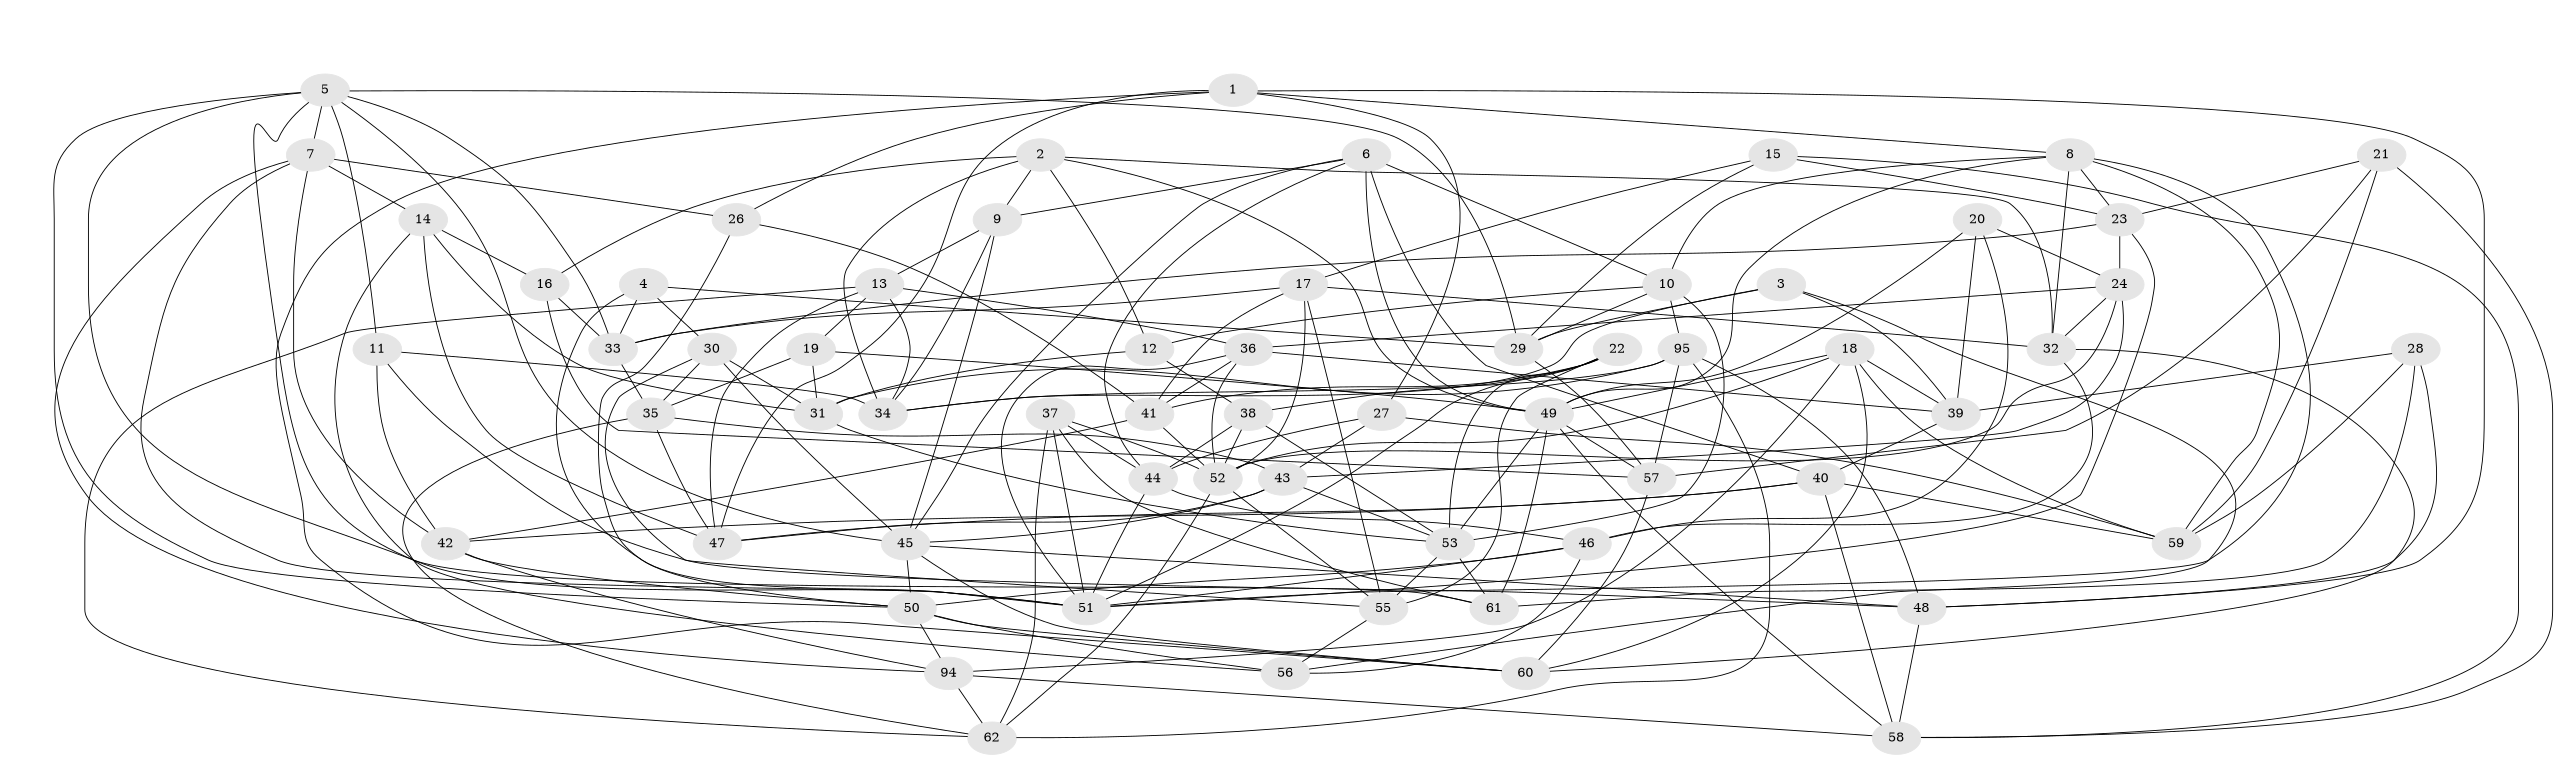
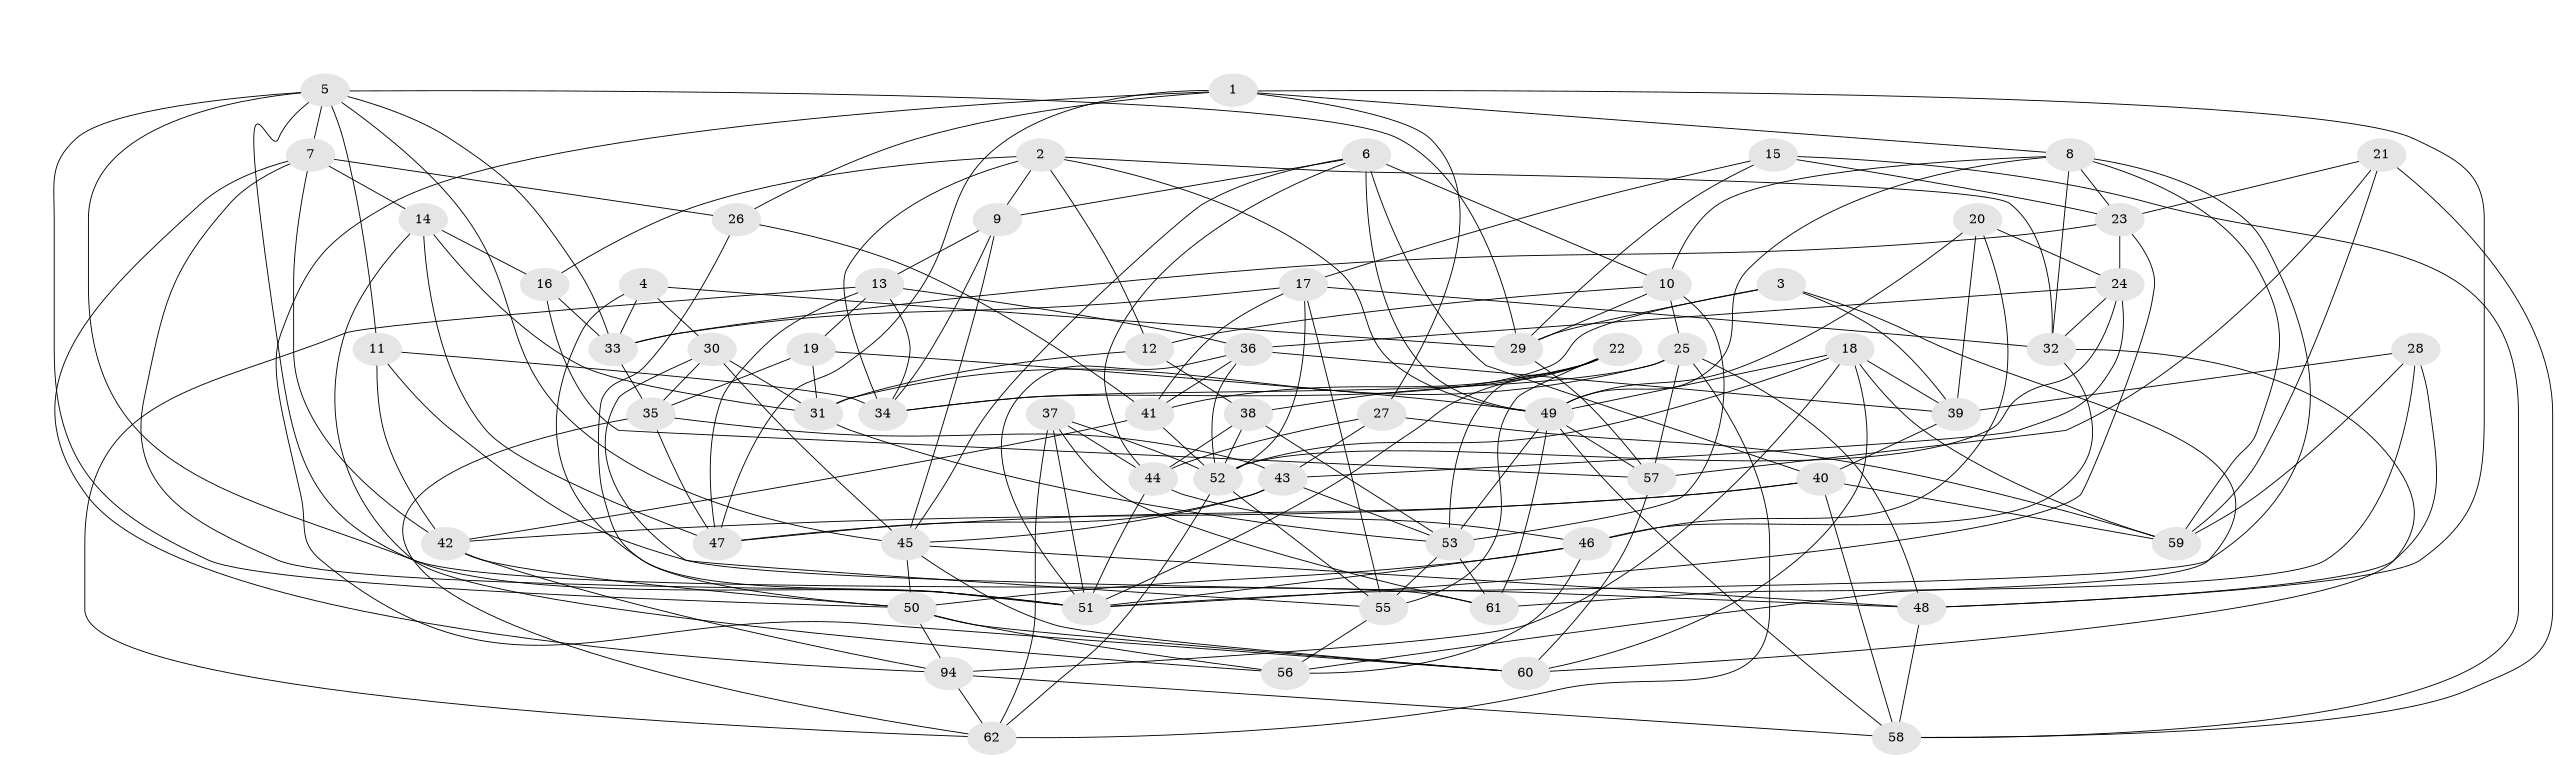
node "95": label "95" -> "25"
